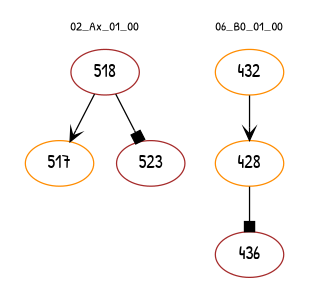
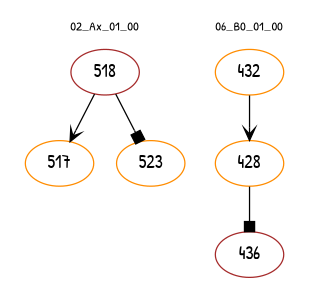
node "523": color brown -> darkorange
